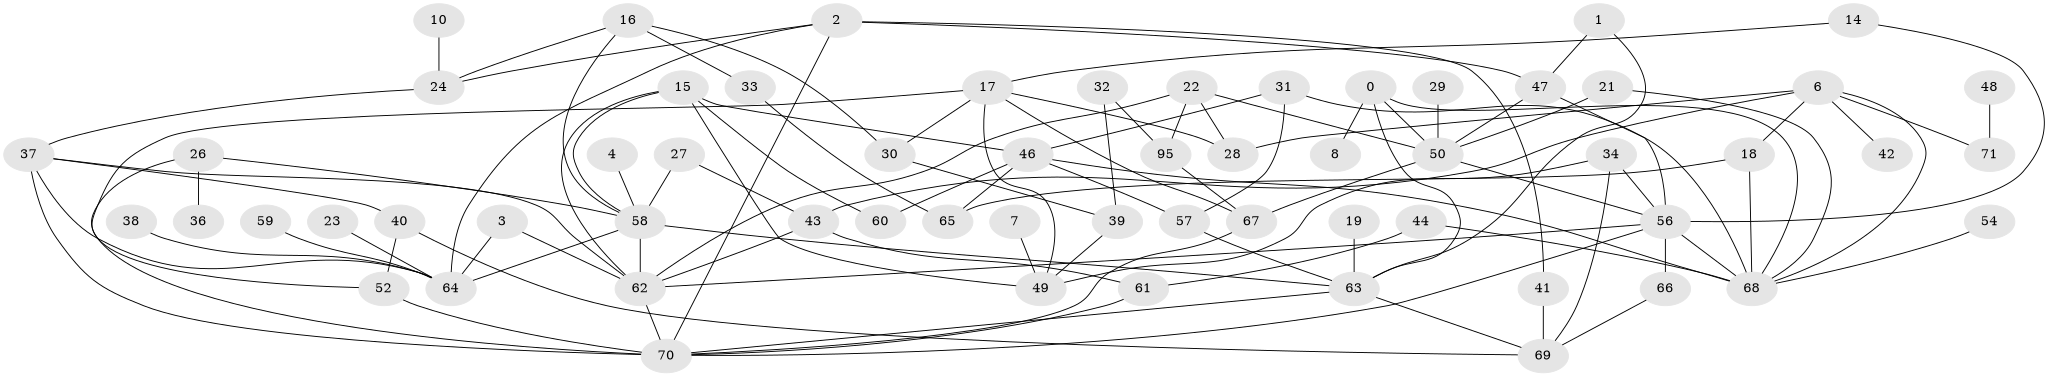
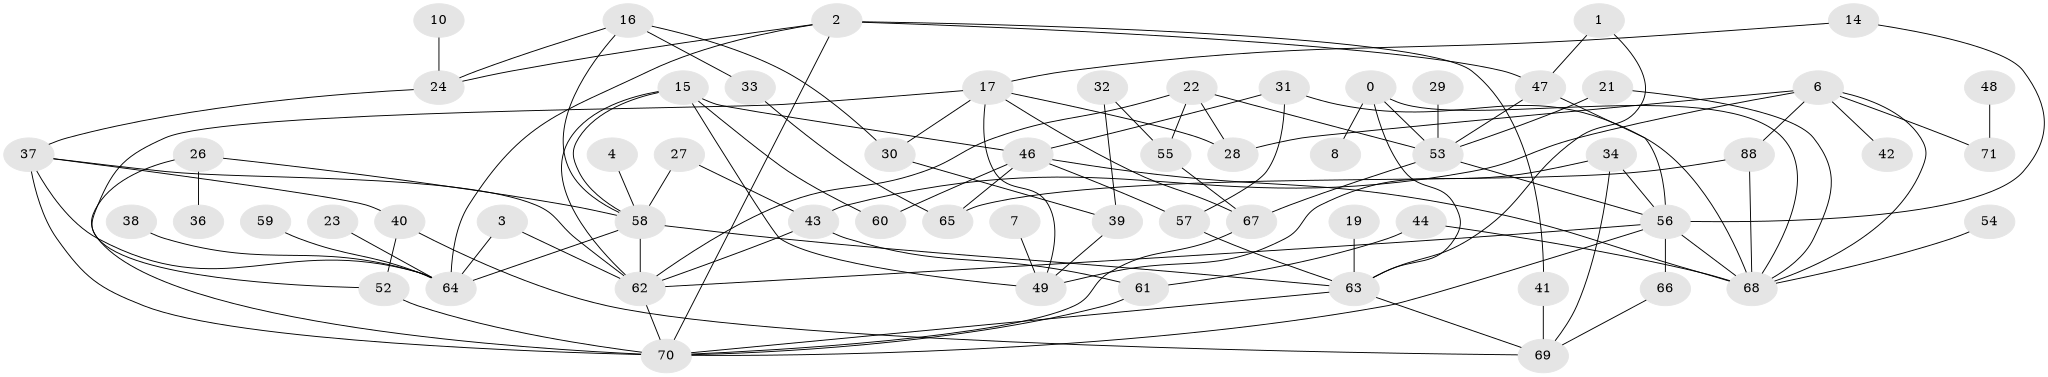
node "95": label "95" -> "55"
node "50": label "50" -> "53"
node "18": label "18" -> "88"
